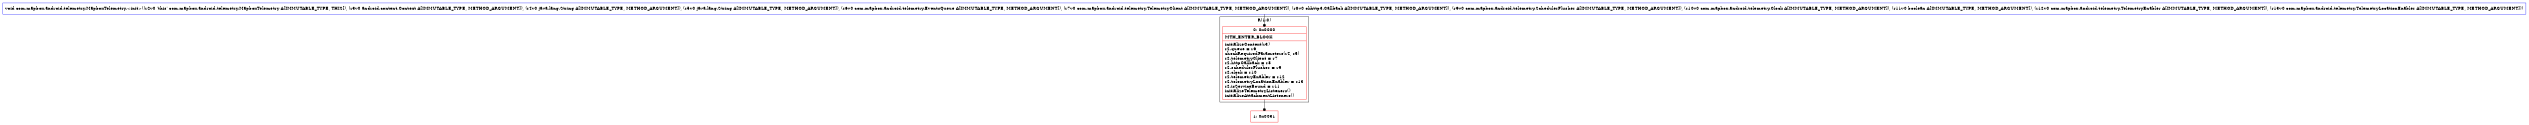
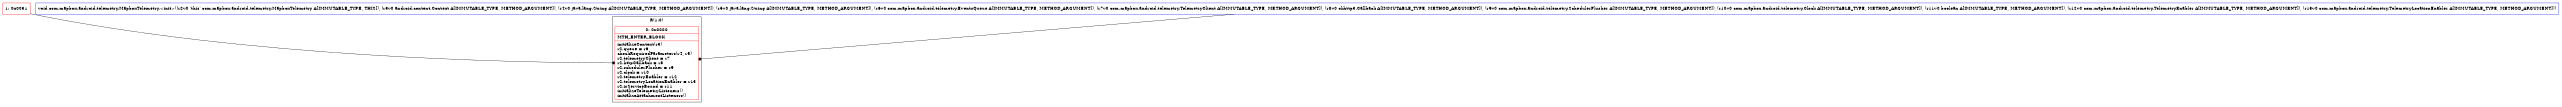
edge "0: 0x0000" -> "1: 0x0031": reversed
